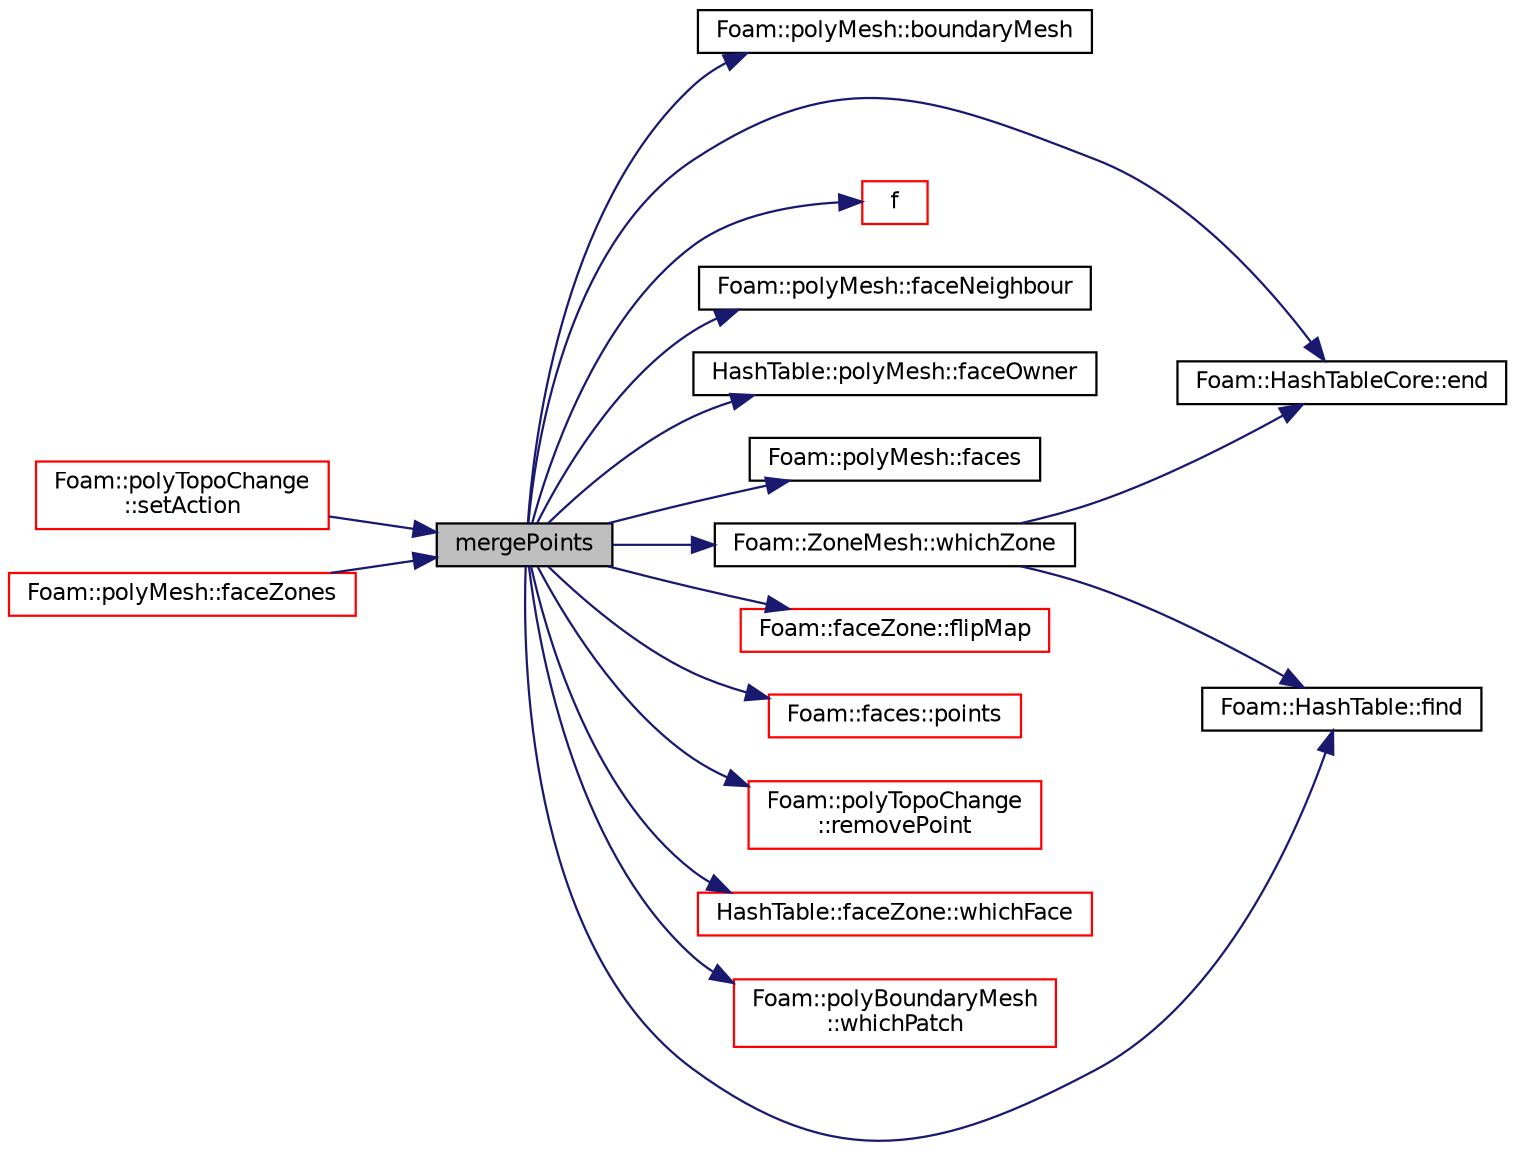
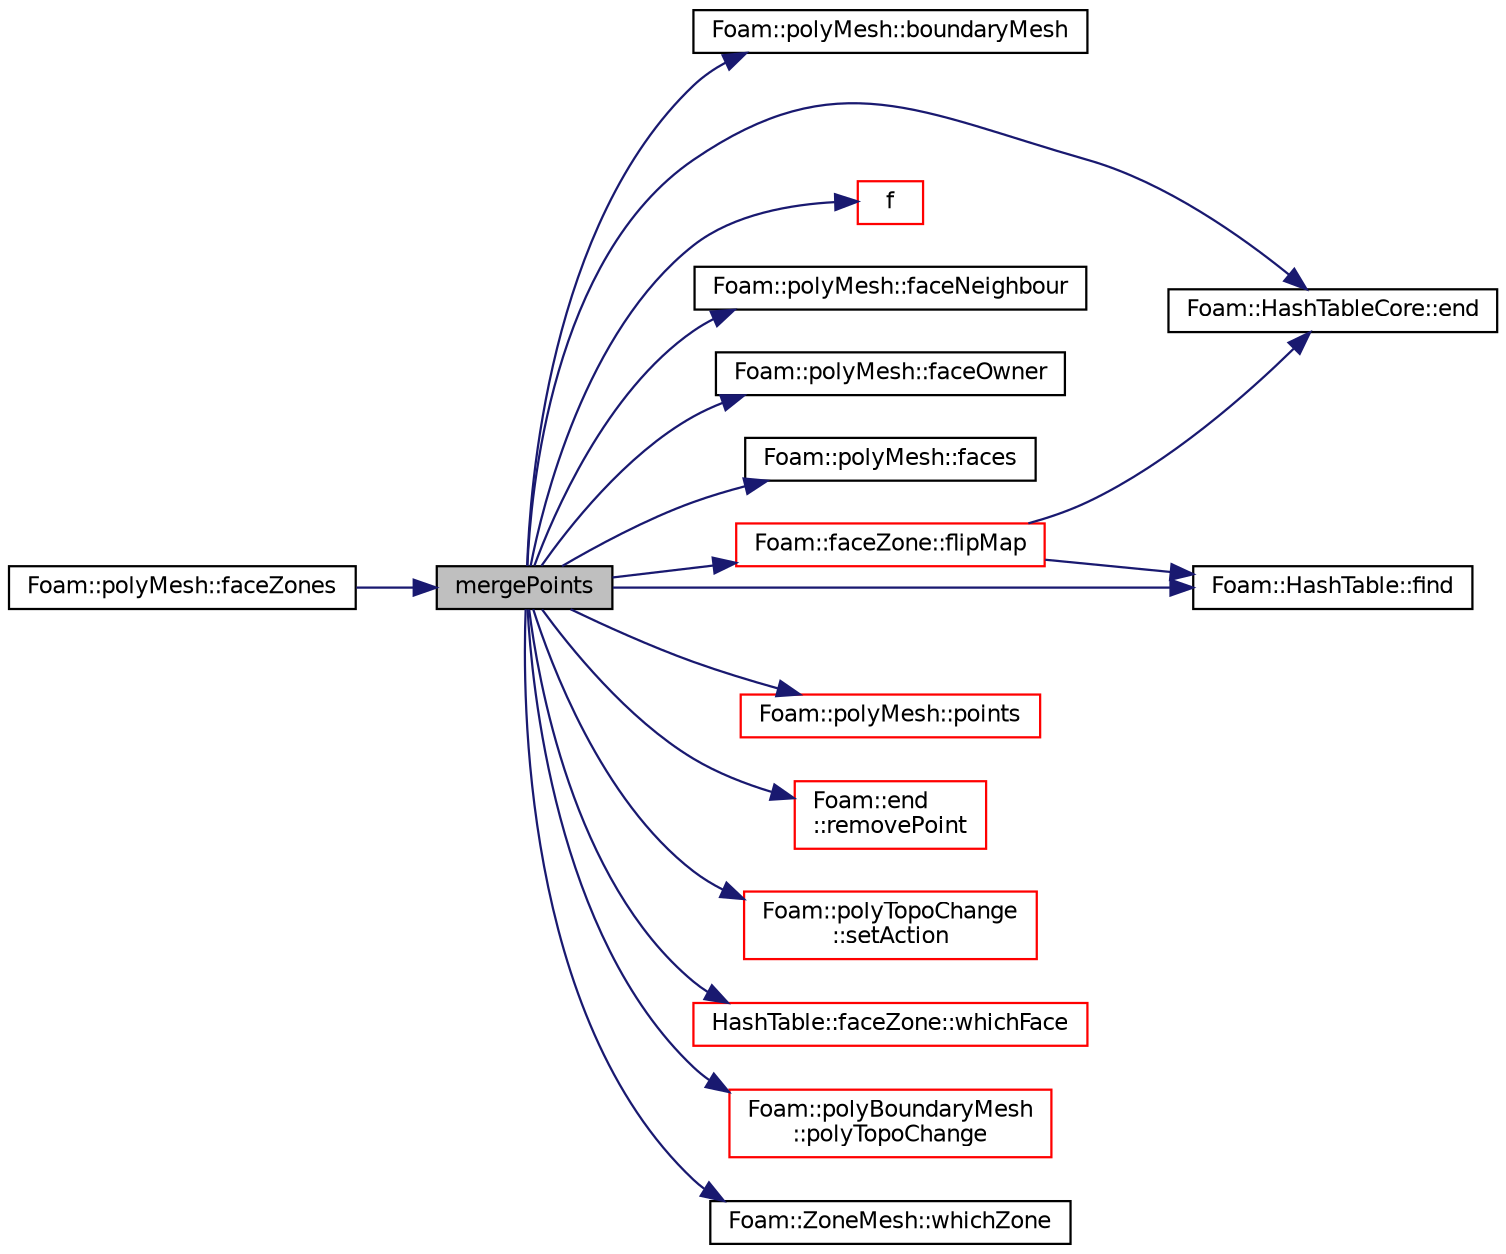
node "HashTable::polyMesh::faceOwner": label "HashTable::polyMesh::faceOwner" -> "Foam::polyMesh::faceOwner"
edge "Foam::ZoneMesh::whichZone" -> "Foam::HashTableCore::end": now "Foam::faceZone::flipMap" -> "Foam::HashTableCore::end"
edge "Foam::polyTopoChange ::setAction" -> "mergePoints": reversed
node "Foam::polyMesh::faceZones": color red -> black
edge "Foam::ZoneMesh::whichZone" -> "Foam::HashTable::find": now "Foam::faceZone::flipMap" -> "Foam::HashTable::find"
node "Foam::faces::points": label "Foam::faces::points" -> "Foam::polyMesh::points"
node "Foam::polyTopoChange ::removePoint": label "Foam::polyTopoChange ::removePoint" -> "Foam::end ::removePoint"
node "Foam::polyBoundaryMesh ::whichPatch": label "Foam::polyBoundaryMesh ::whichPatch" -> "Foam::polyBoundaryMesh ::polyTopoChange"
